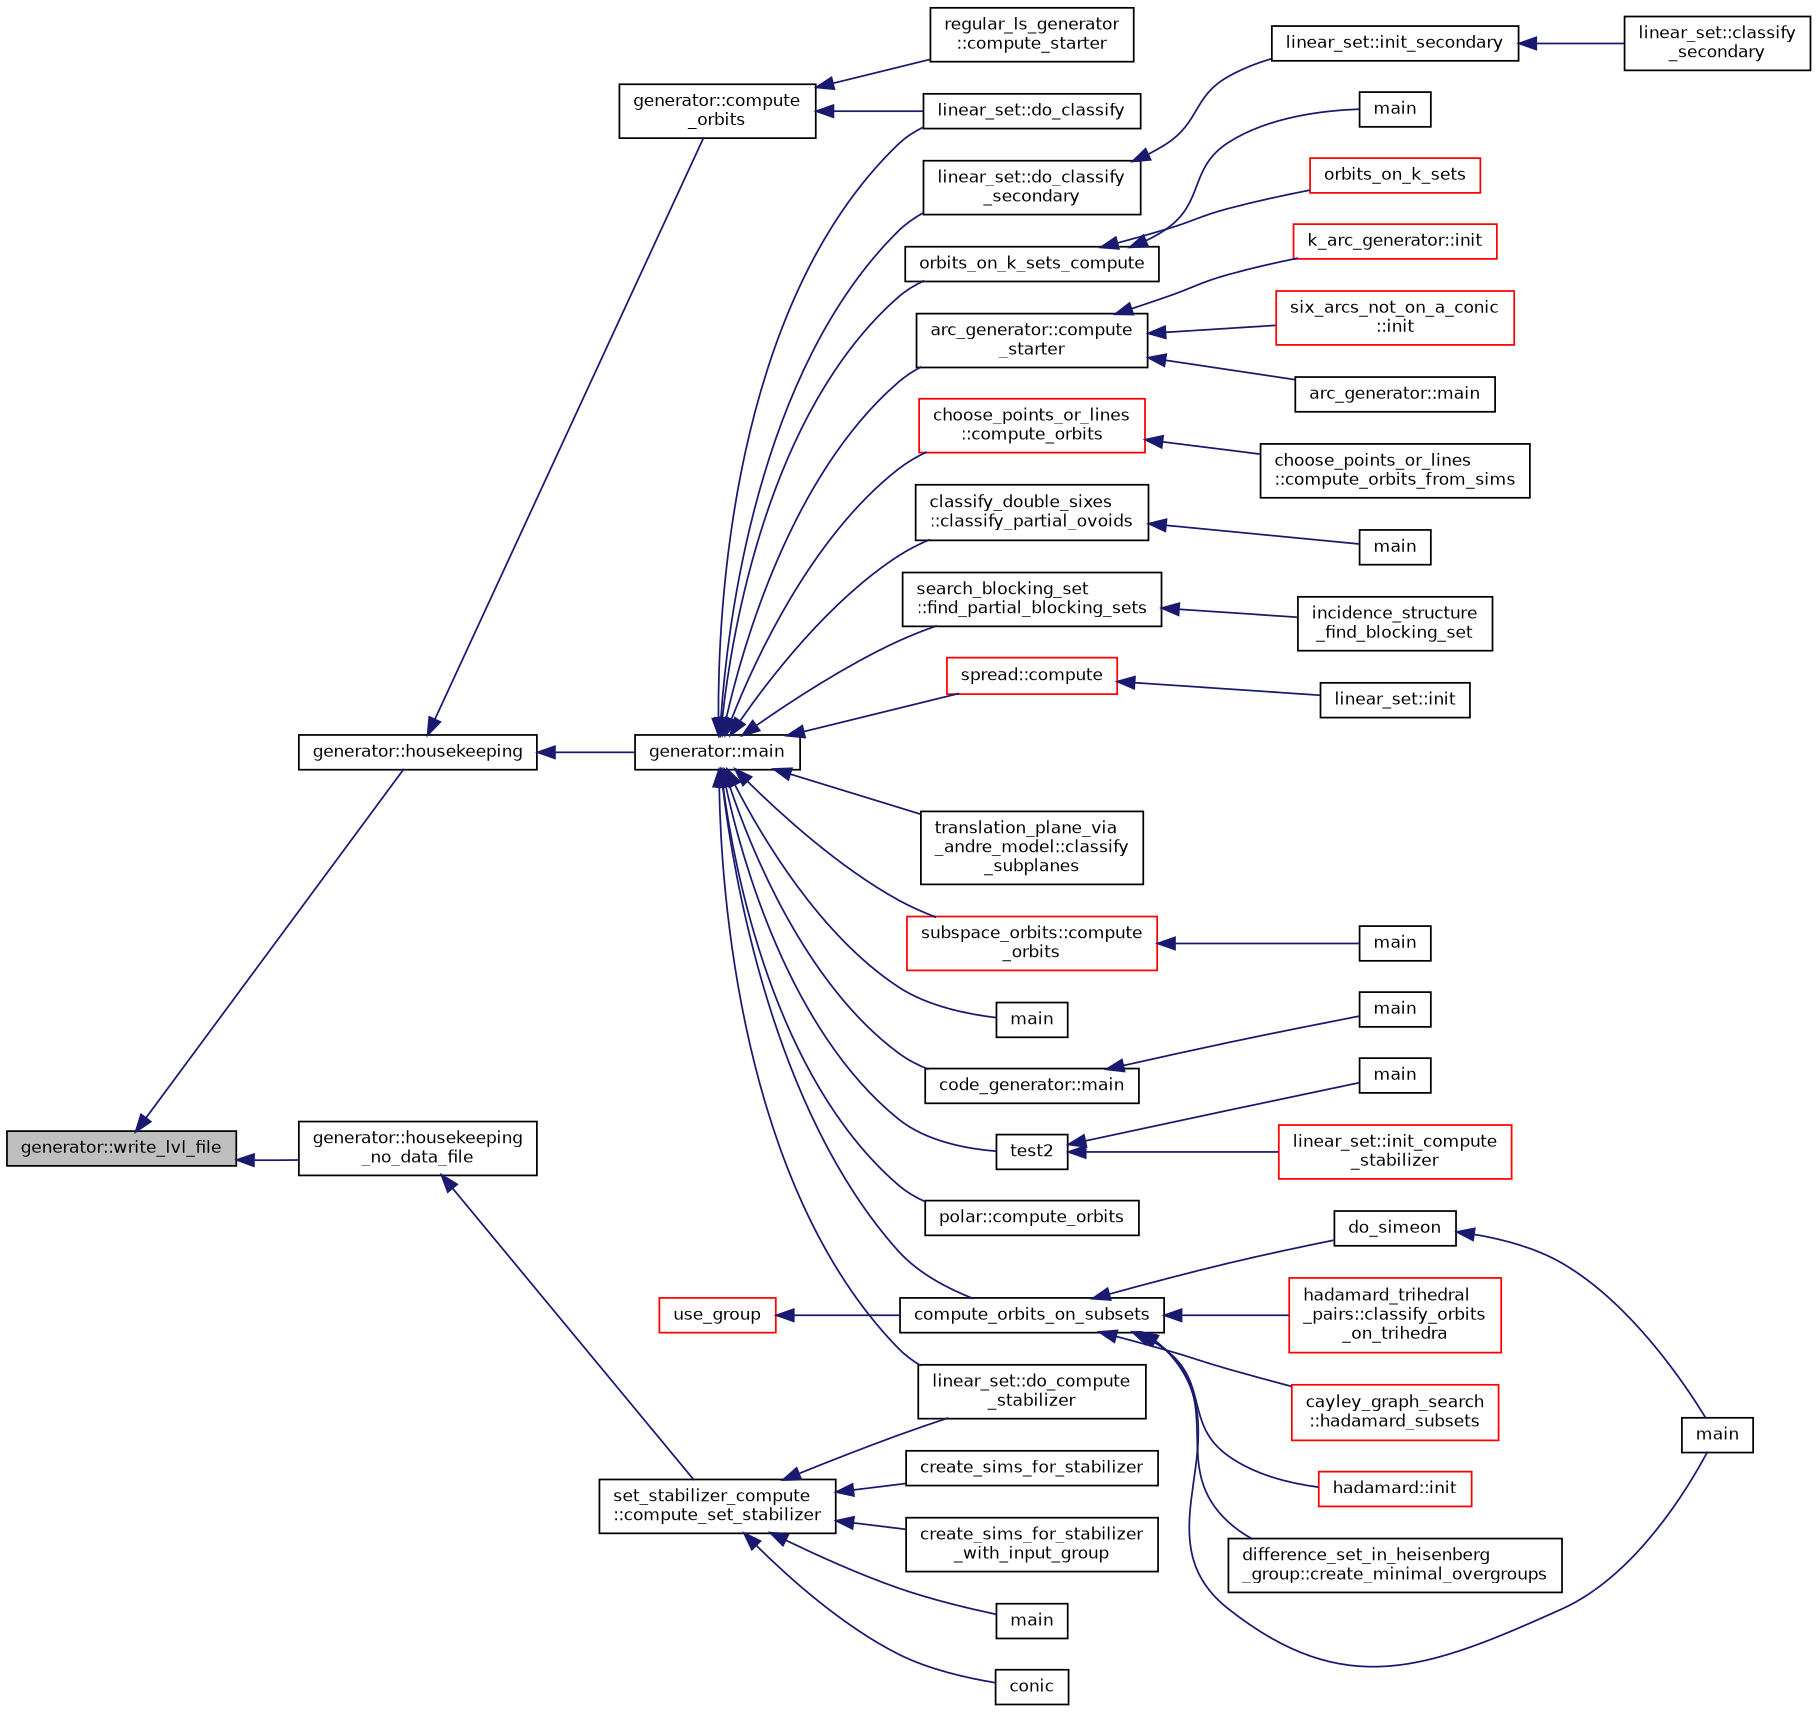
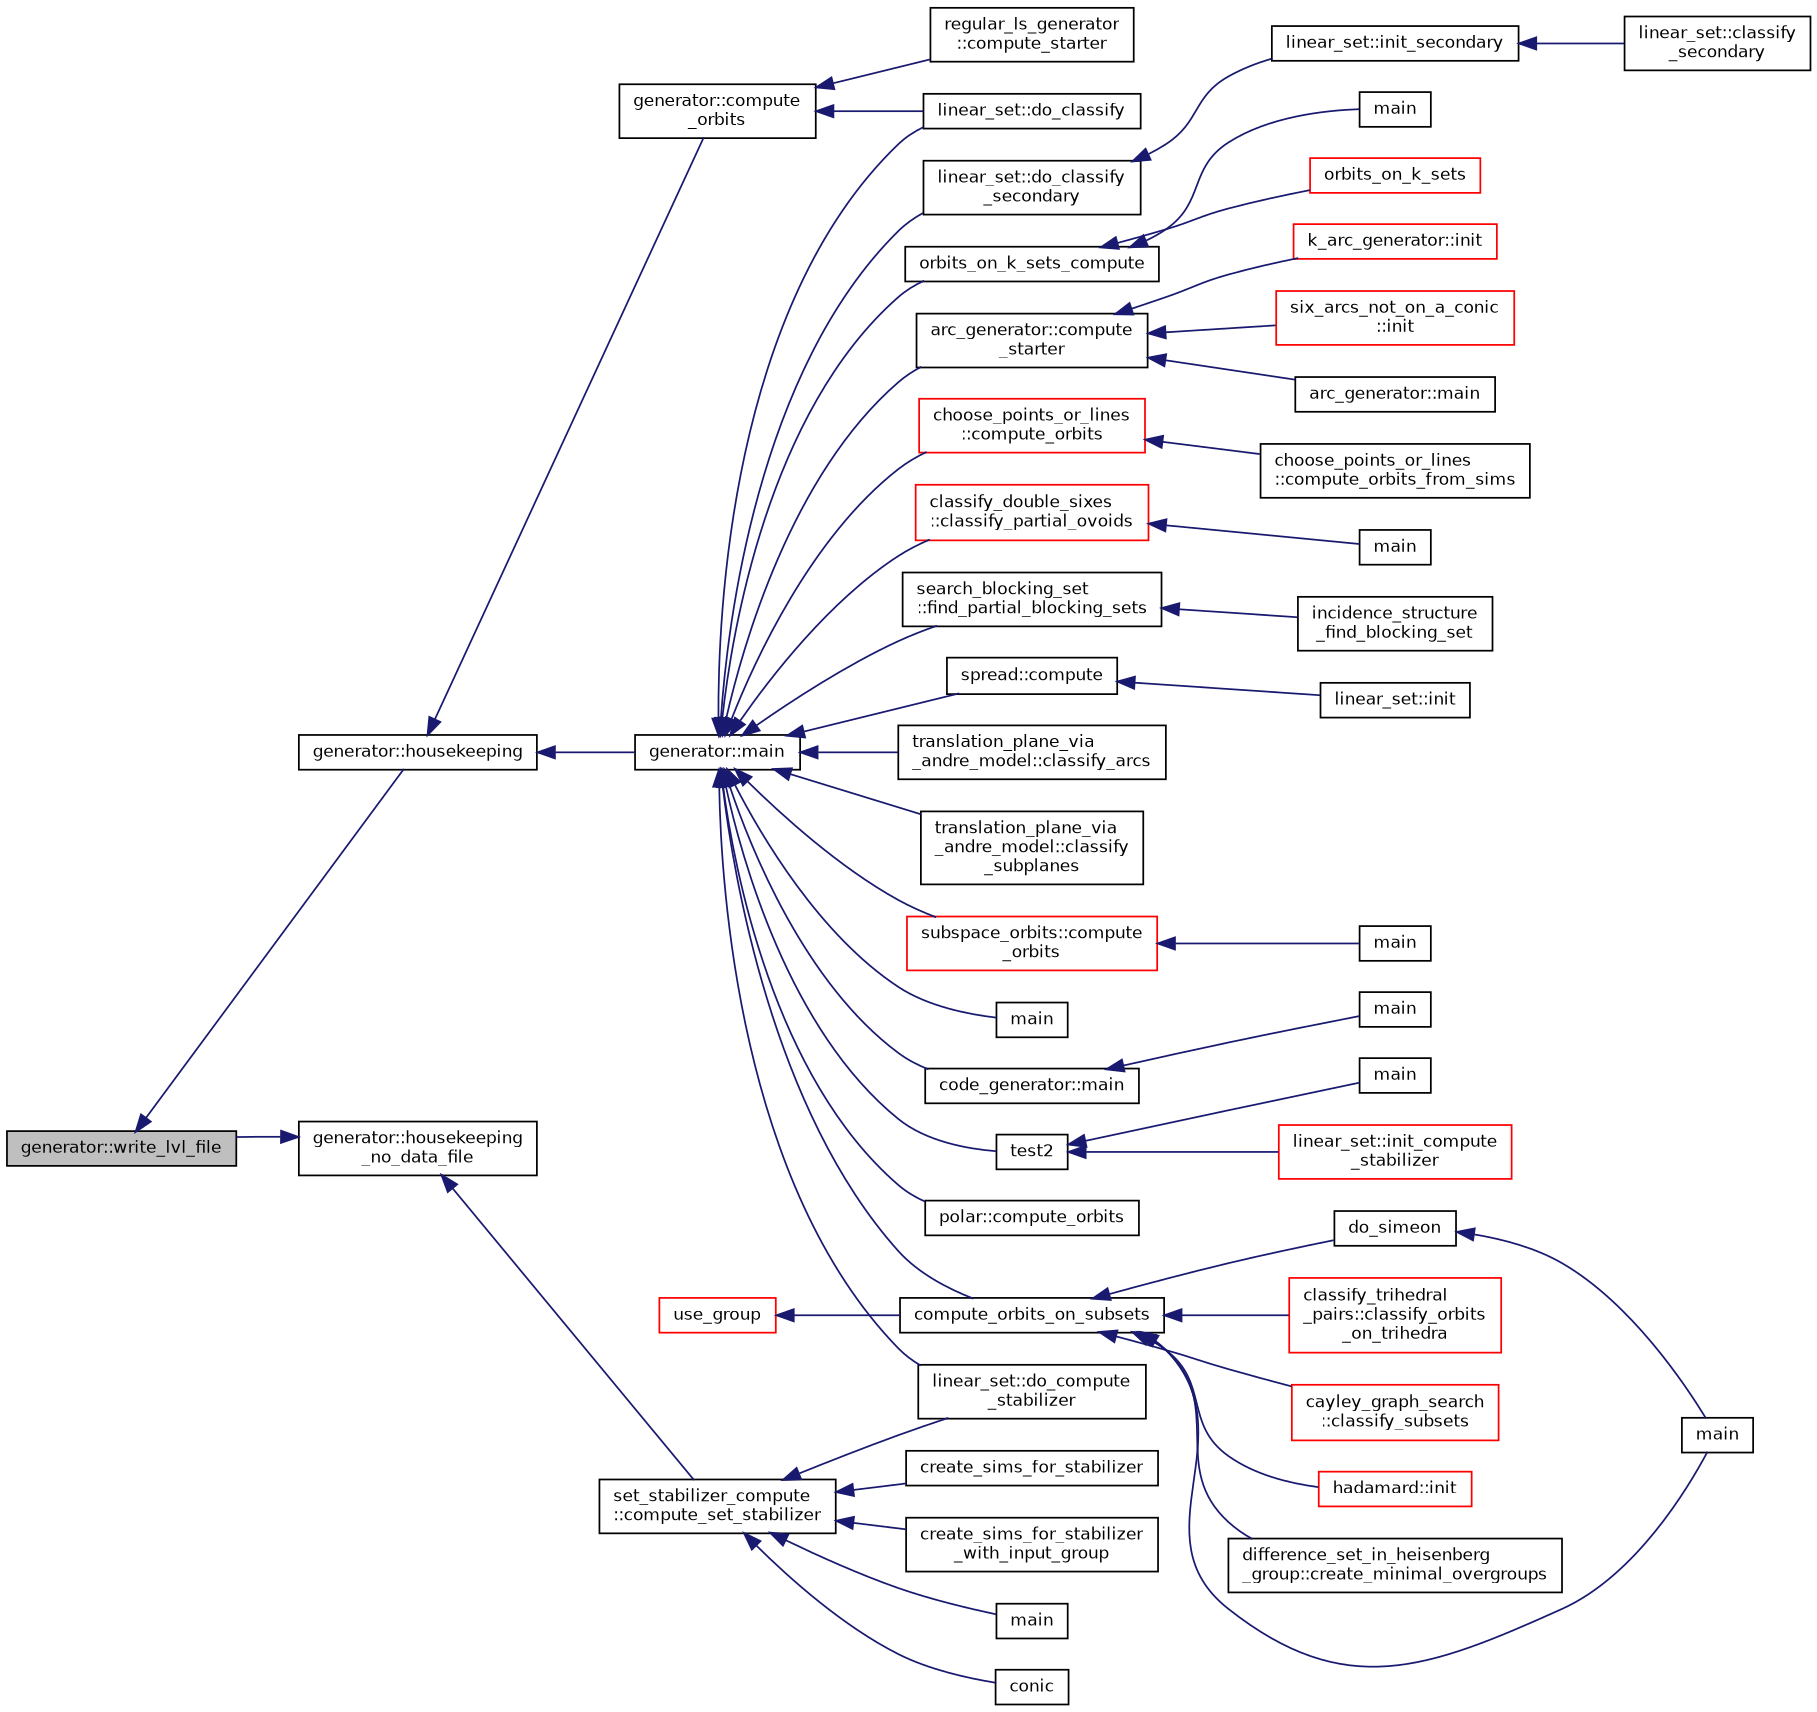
node "classify_double_sixes ::classify_partial_ovoids": color black -> red
node "spread::compute": color red -> black
node "translation_plane_via _andre_model::classify_arcs": added
edge "generator::housekeeping _no_data_file" -> "generator::write_lvl_file": reversed
node "hadamard_trihedral _pairs::classify_orbits _on_trihedra": label "hadamard_trihedral _pairs::classify_orbits _on_trihedra" -> "classify_trihedral _pairs::classify_orbits _on_trihedra"
node "cayley_graph_search ::hadamard_subsets": label "cayley_graph_search ::hadamard_subsets" -> "cayley_graph_search ::classify_subsets"
